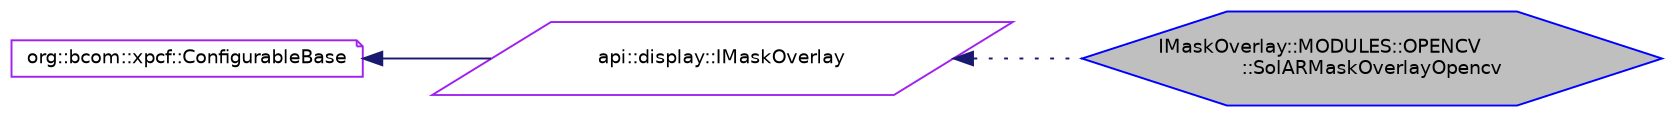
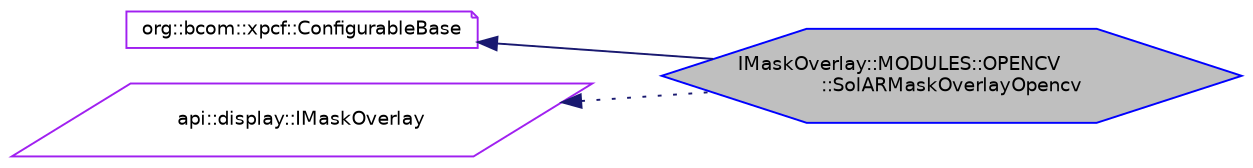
edge "api::display::IMaskOverlay" -> "org::bcom::xpcf::ConfigurableBase": now "IMaskOverlay::MODULES::OPENCV ::SolARMaskOverlayOpencv" -> "org::bcom::xpcf::ConfigurableBase"
